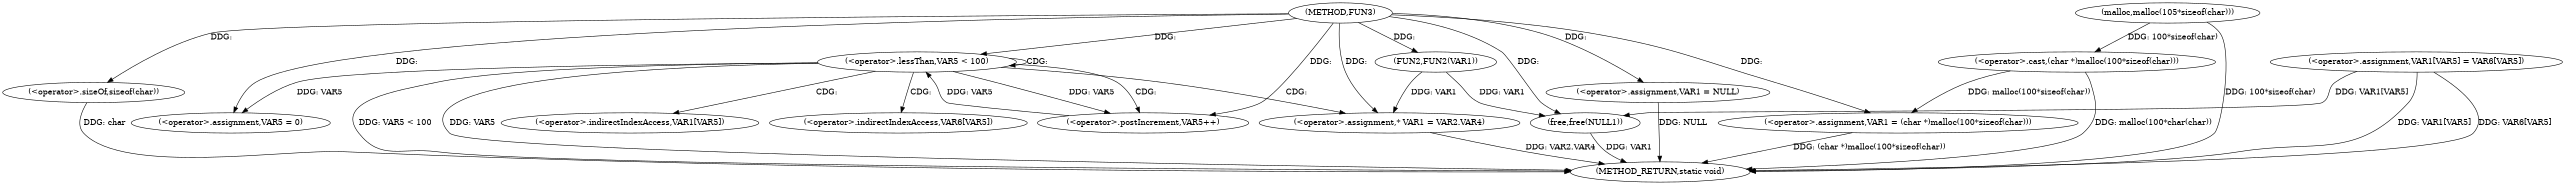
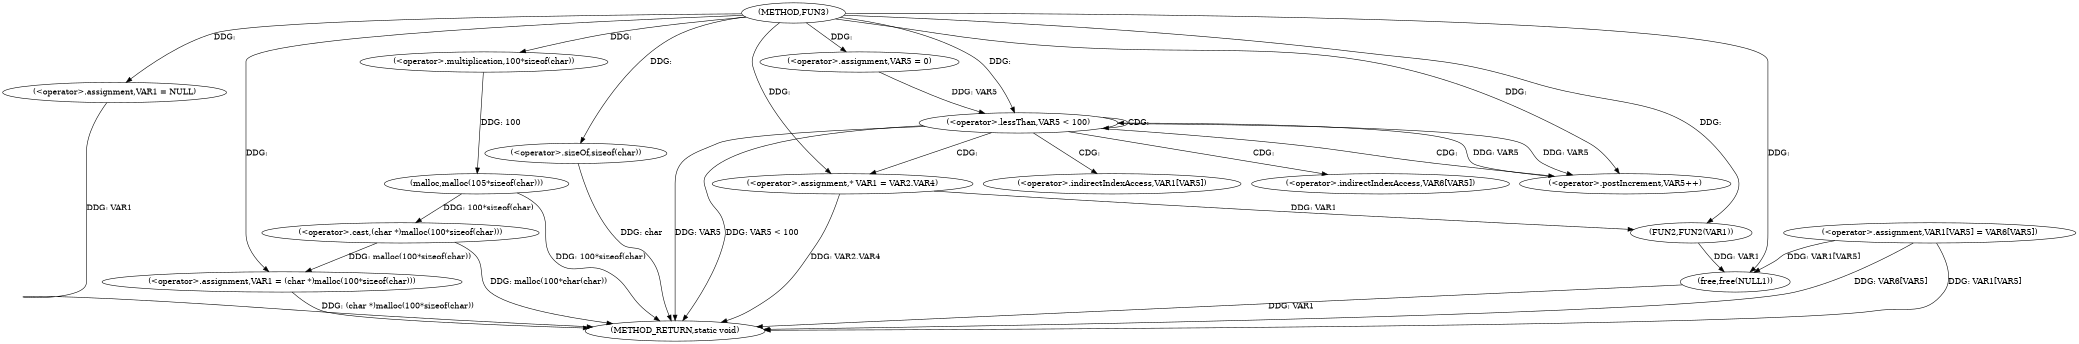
node "(<operator>.multiplication,100*sizeof(char))": added
edge "(<operator>.lessThan,VAR5 < 100)" -> "(<operator>.assignment,VAR5 = 0)": reversed
edge "(FUN2,FUN2(VAR1))" -> "(<operator>.assignment,* VAR1 = VAR2.VAR4)": reversed
edge "(<operator>.assignment,VAR1 = NULL)" -> "(METHOD_RETURN,static void)": label "DDG: NULL" -> "DDG: VAR1"
